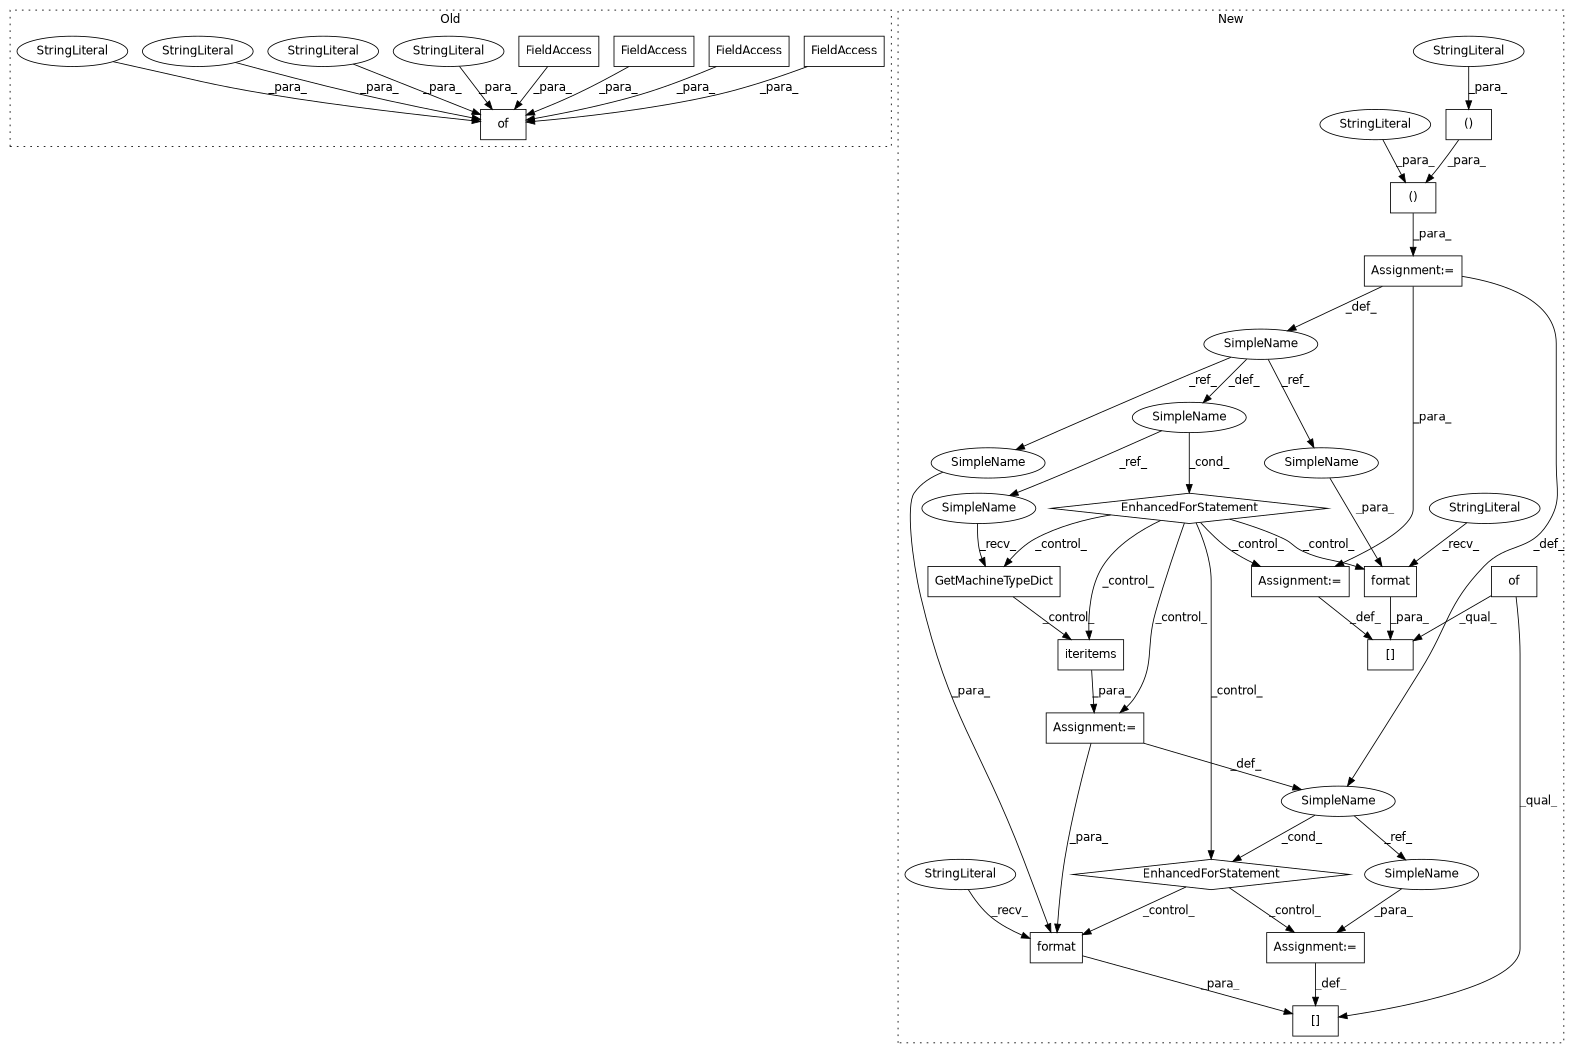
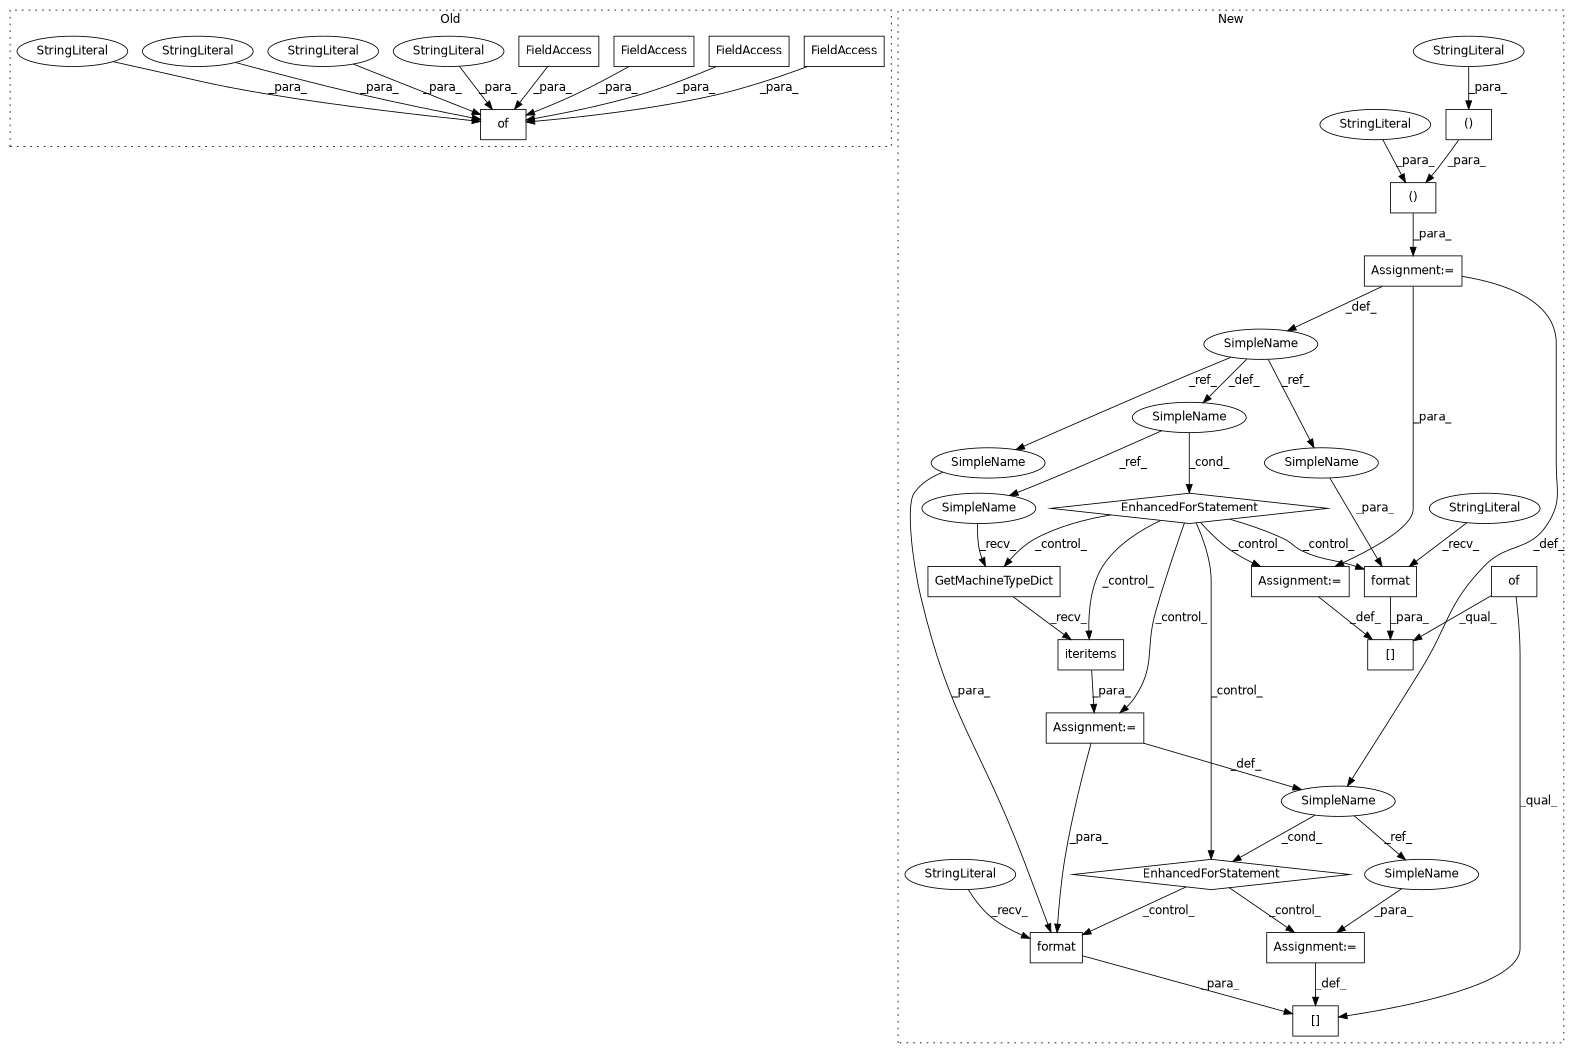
edge "GetMachineTypeDict" -> "iteritems": label "_control_" -> "_recv_"
